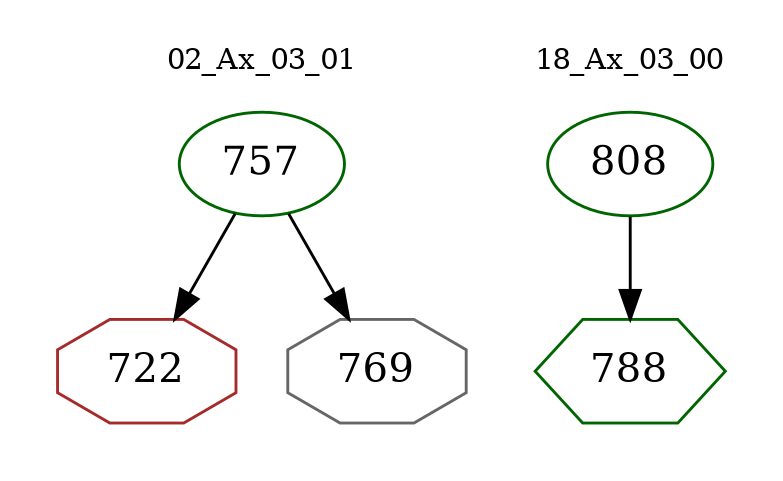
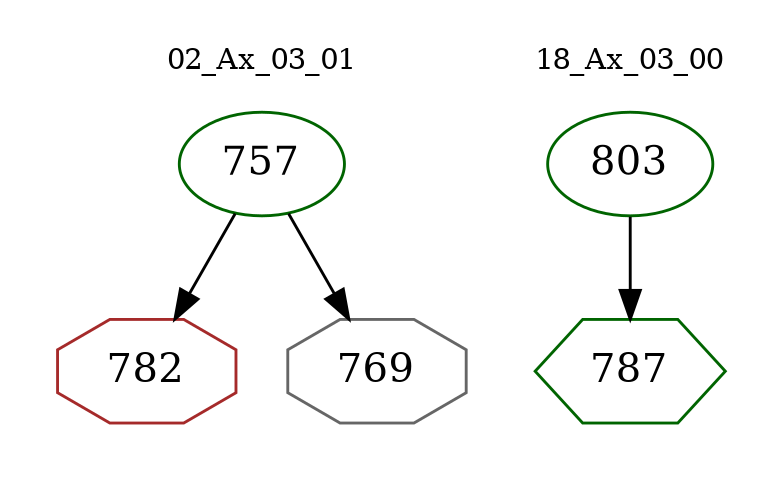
node "808": label "808" -> "803"
node "722": label "722" -> "782"
node "788": label "788" -> "787"
